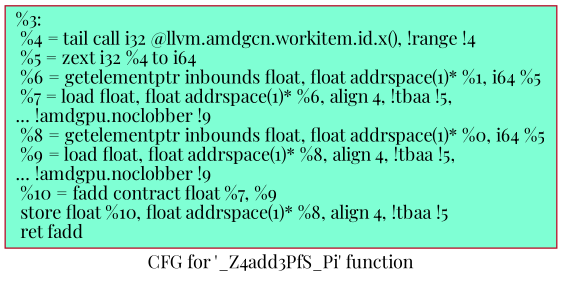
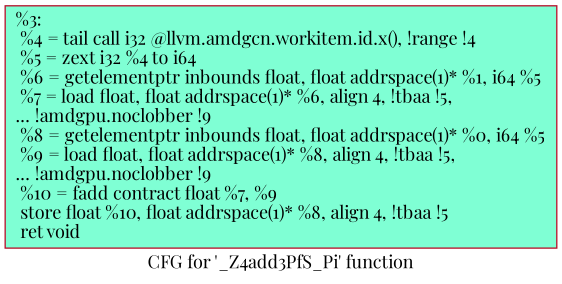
node "%3:": text "ret fadd" -> "ret void"
